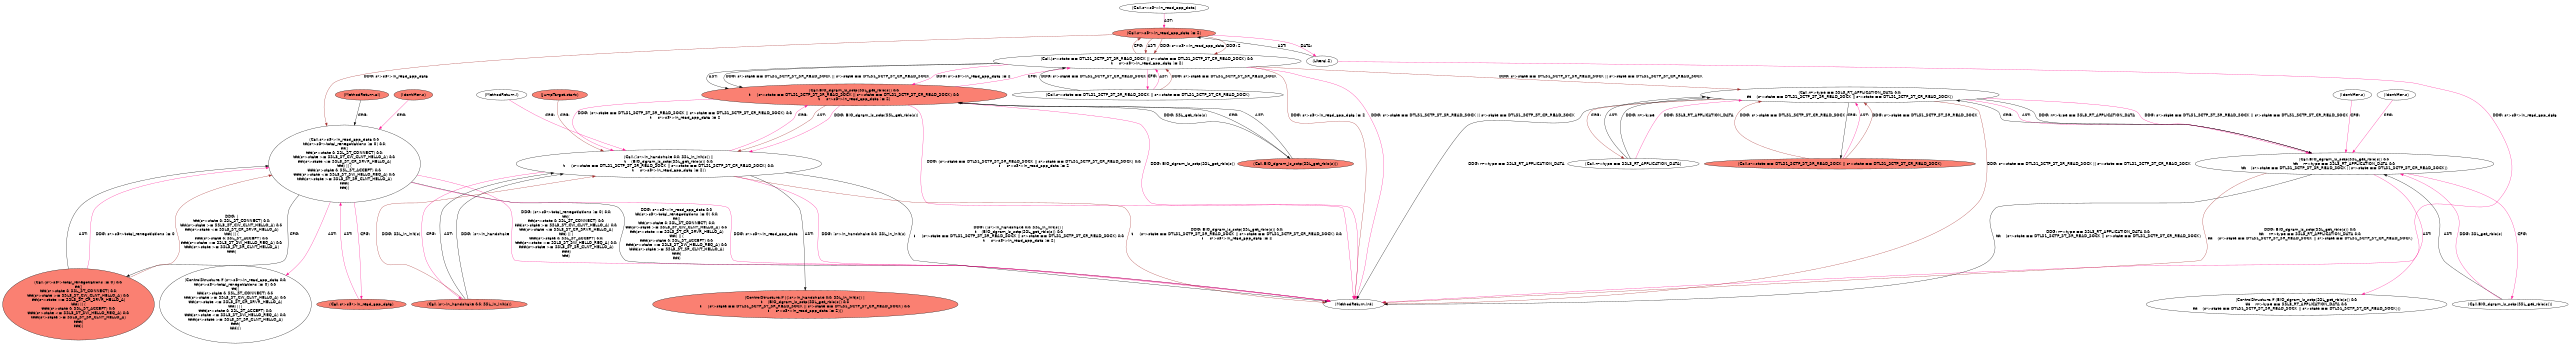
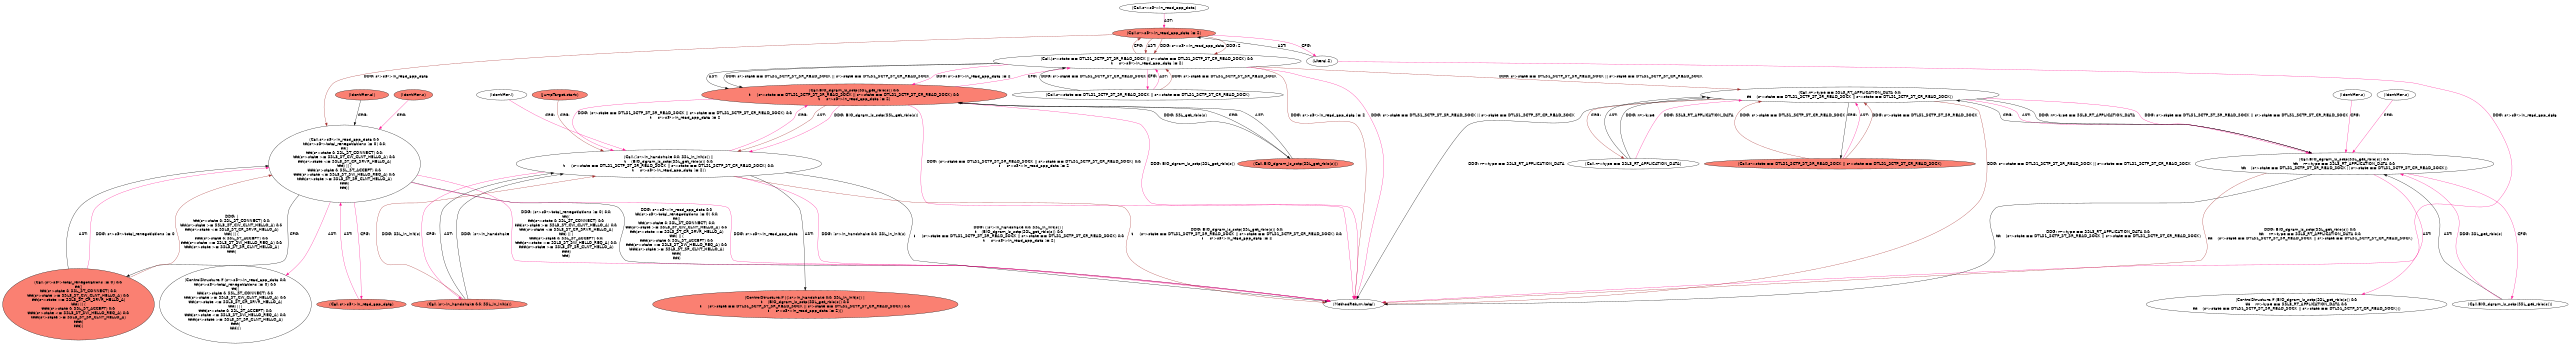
edge "(Call,s->s3->in_read_app_data != 2)" -> "(Literal,2)": label "DATA: " -> "CFG: "
node "(MethodReturn,al)": label "(MethodReturn,al)" -> "(Identifier,al)"
node "(MethodReturn,i)": label "(MethodReturn,i)" -> "(Identifier,i)"
node "(MethodReturn,int)": label "(MethodReturn,int)" -> "(MethodReturn,total)"
